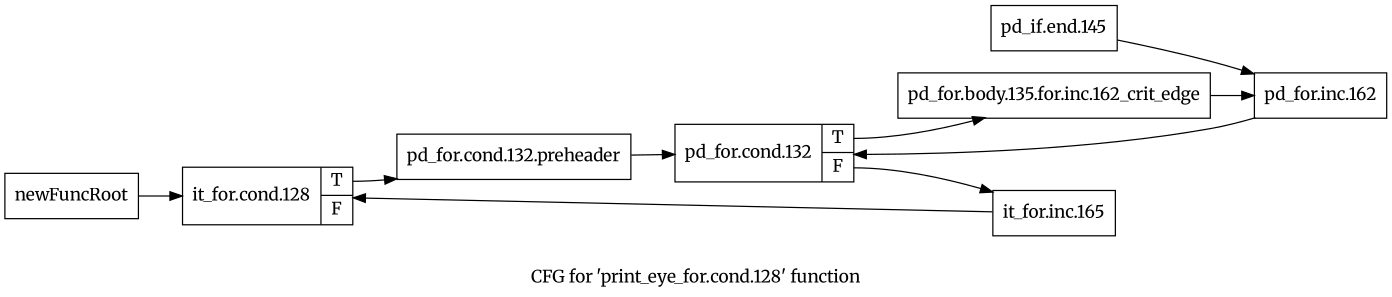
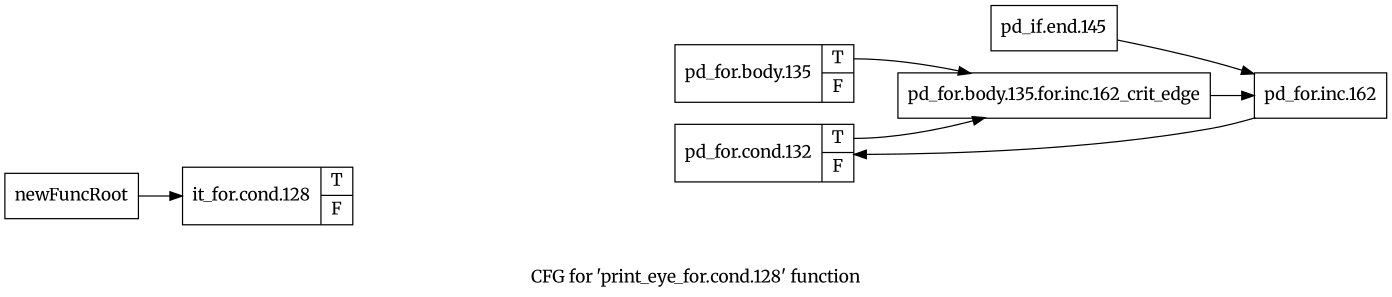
node "pd_for.body.135": added
node "pd_for.cond.132.preheader": removed
node "it_for.inc.165": removed
